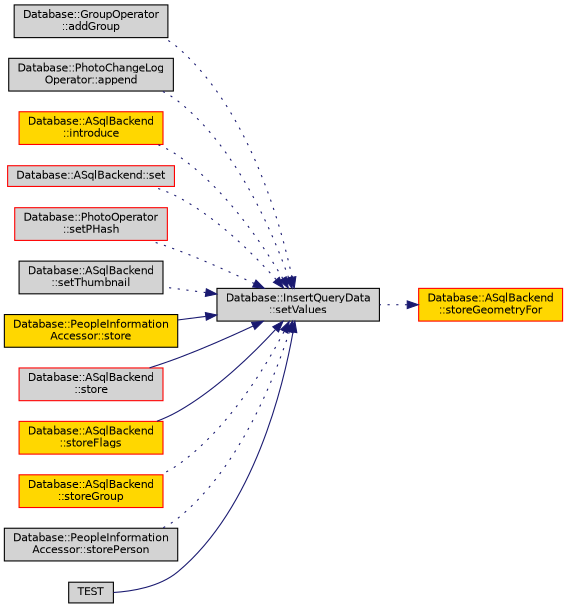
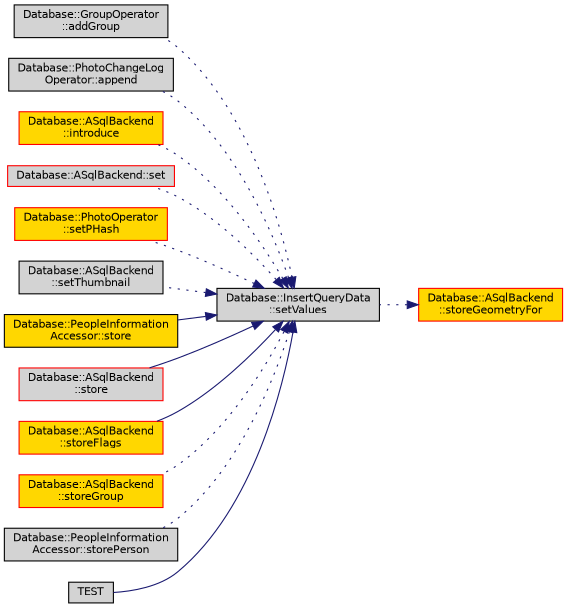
node "Database::PhotoOperator ::setPHash": fillcolor lightgrey -> gold
